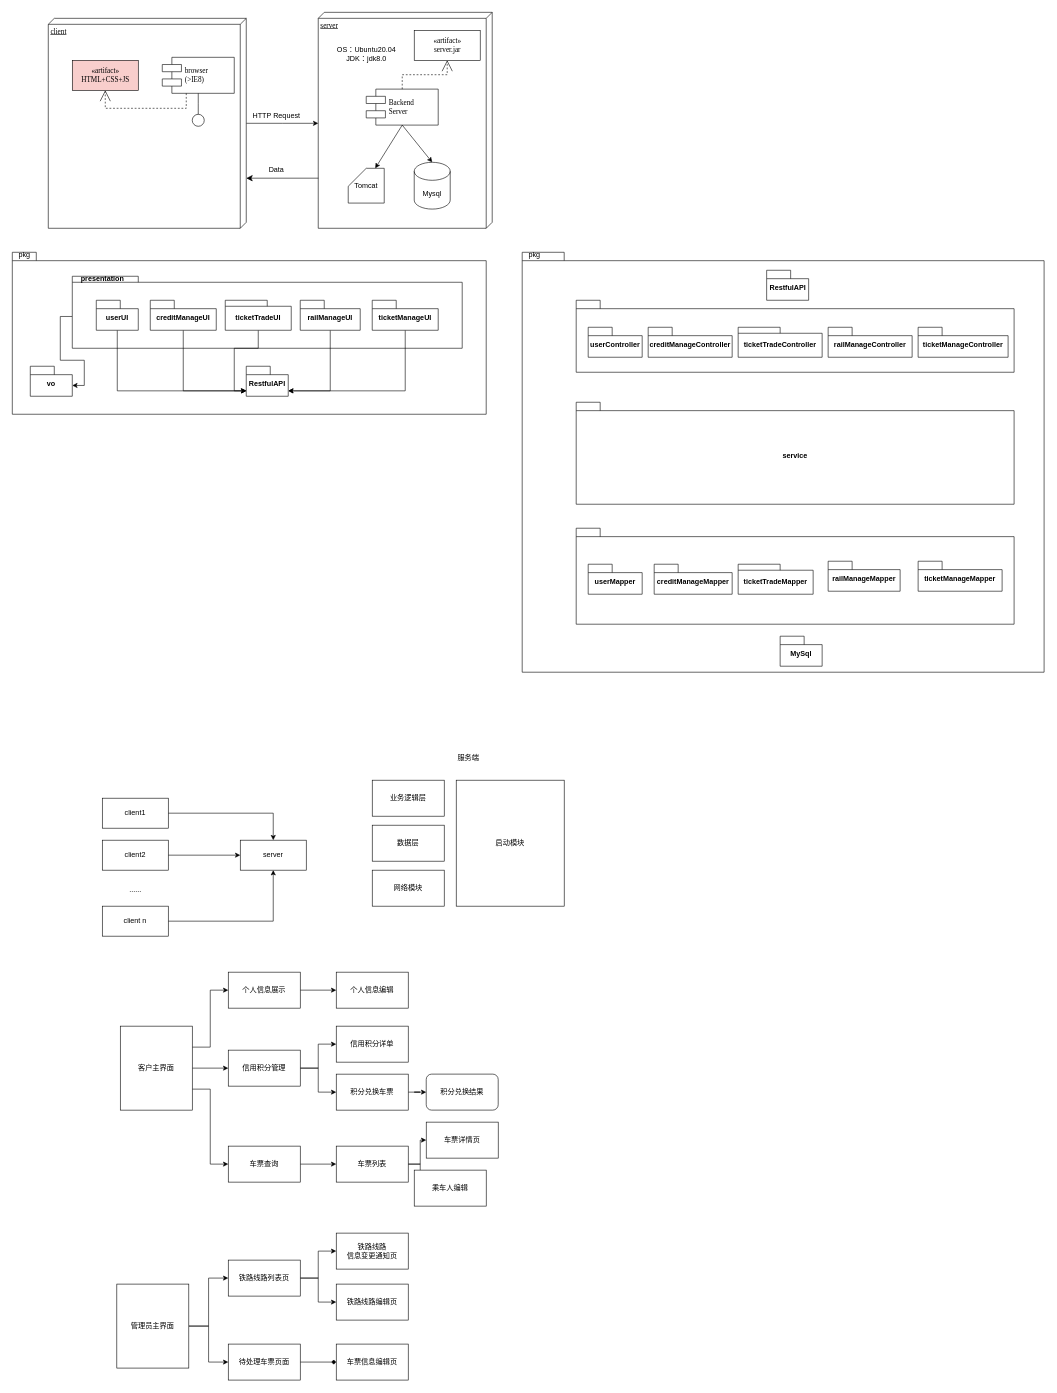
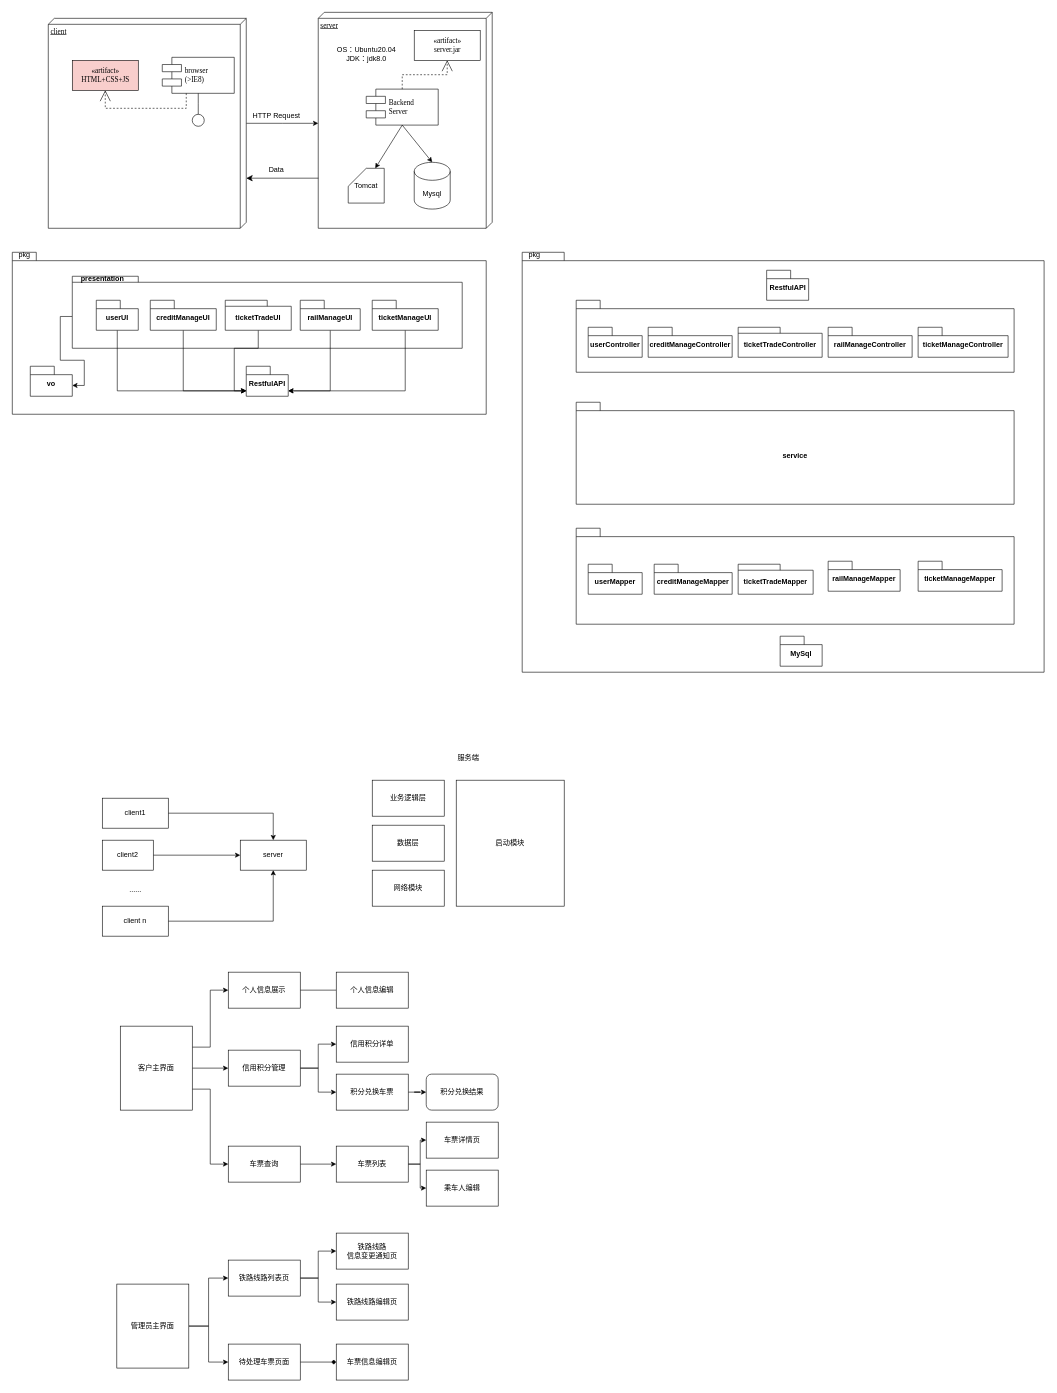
node "client2": size 66x30 -> 51x30
edge "个人信息展示" -> "个人信息编辑": arrowhead classic -> none
node "乘车人编辑": moved (450, 1188) -> (462, 1188)
